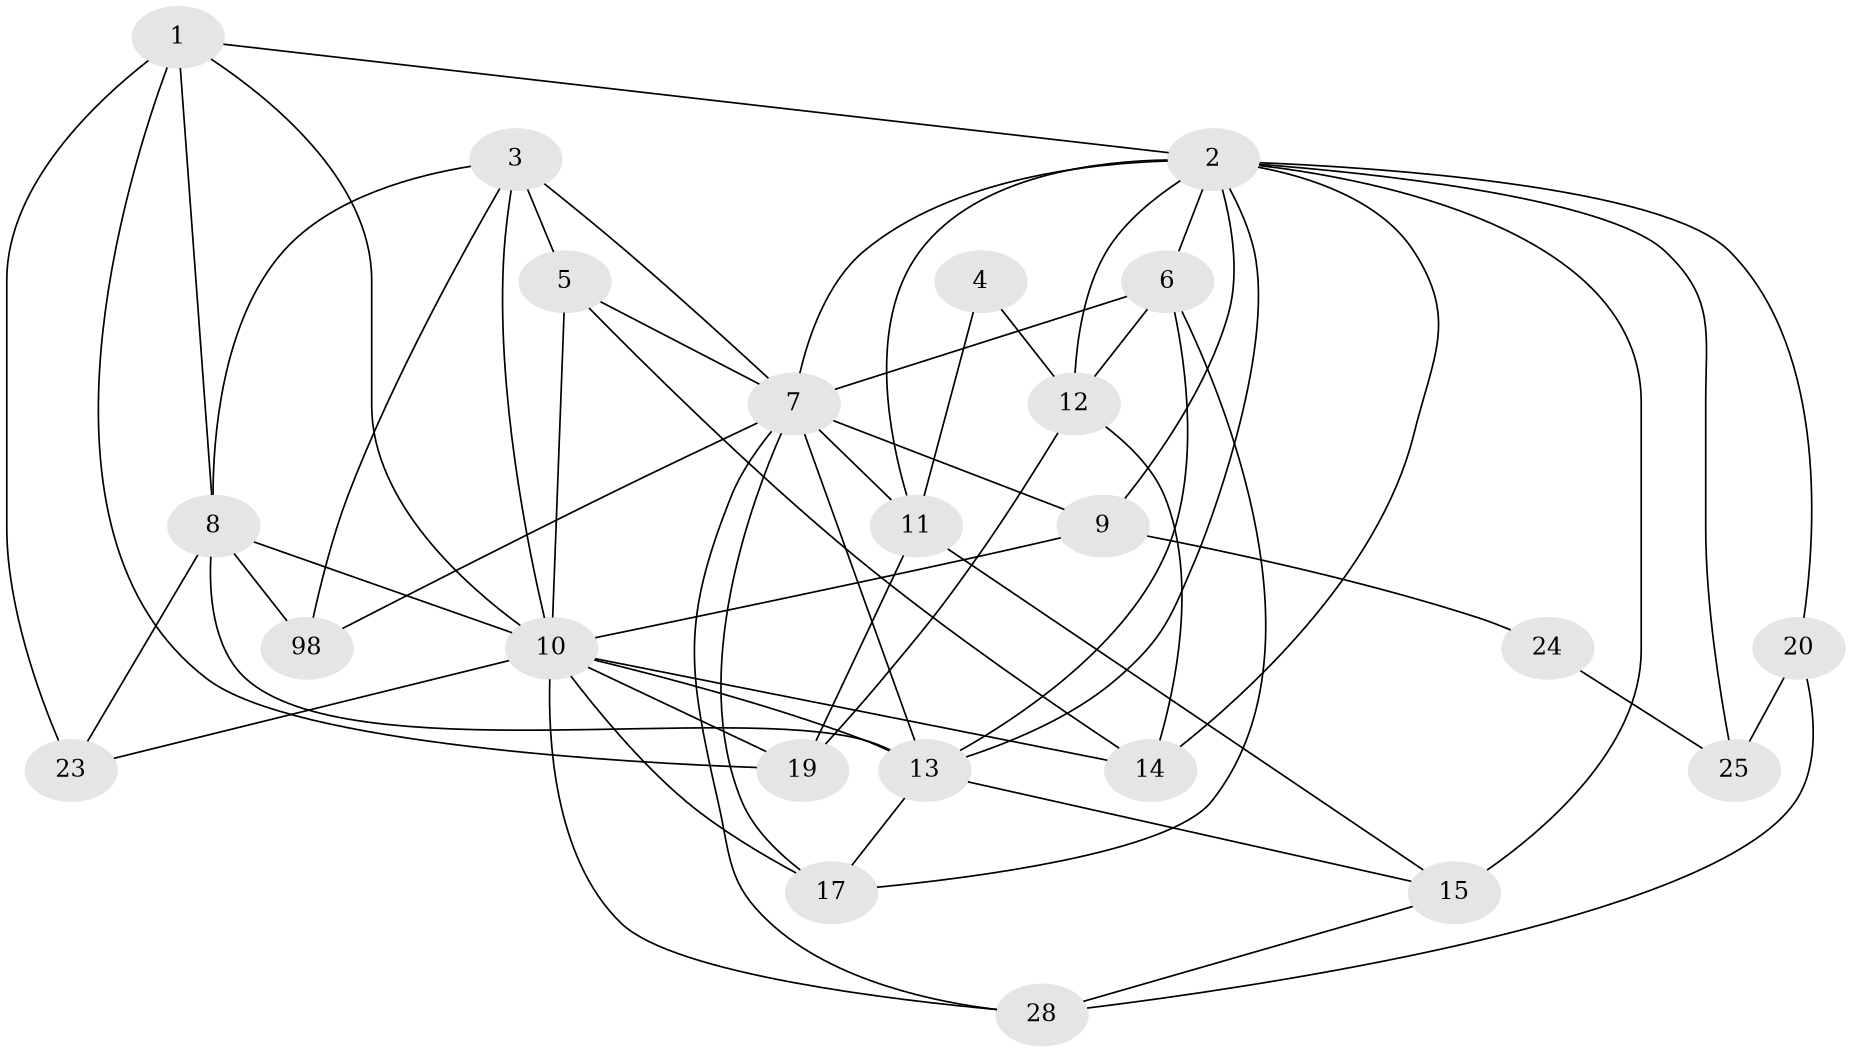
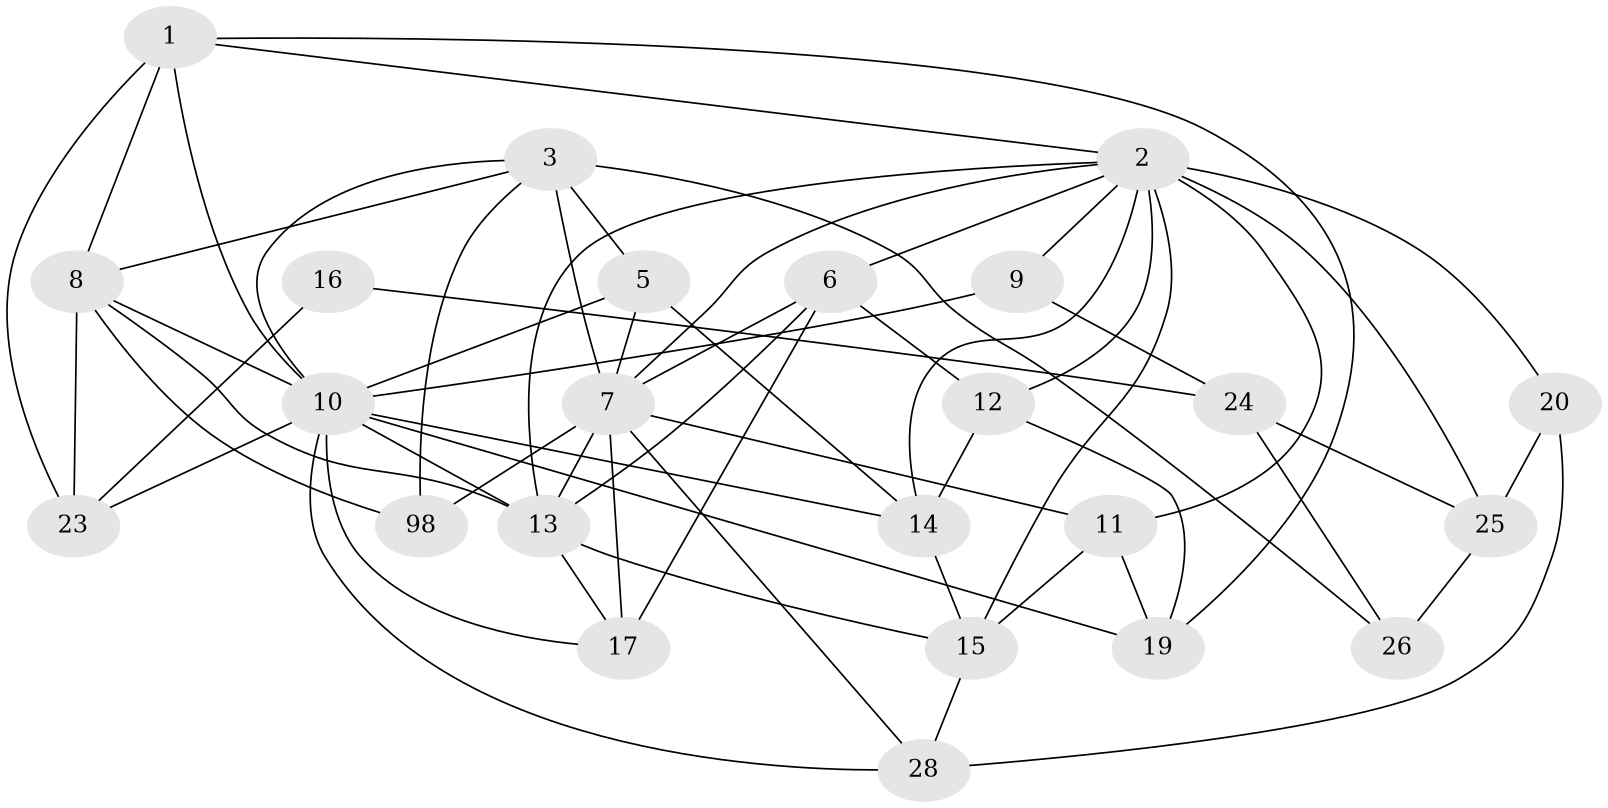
node "16": added
node "4": removed
edge "7" -- "9": removed
edge "14" -- "15": added
node "26": added
